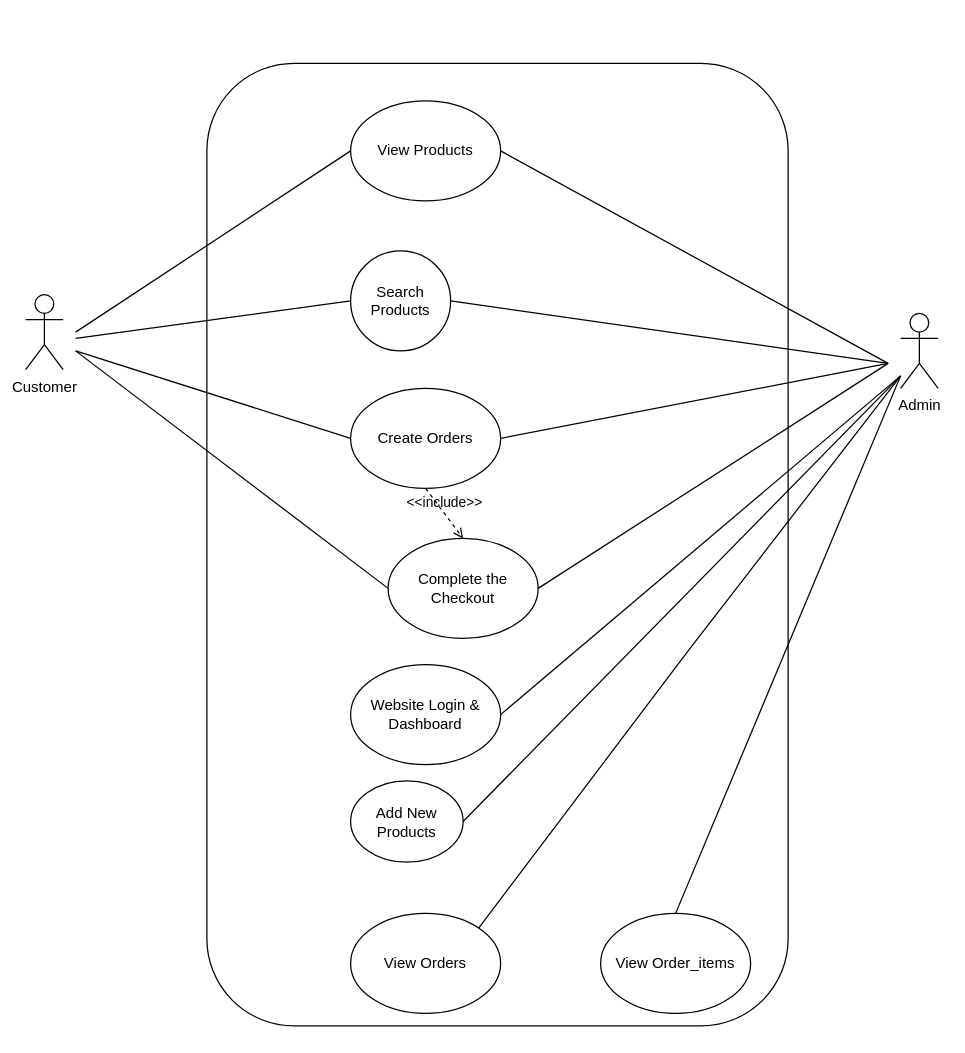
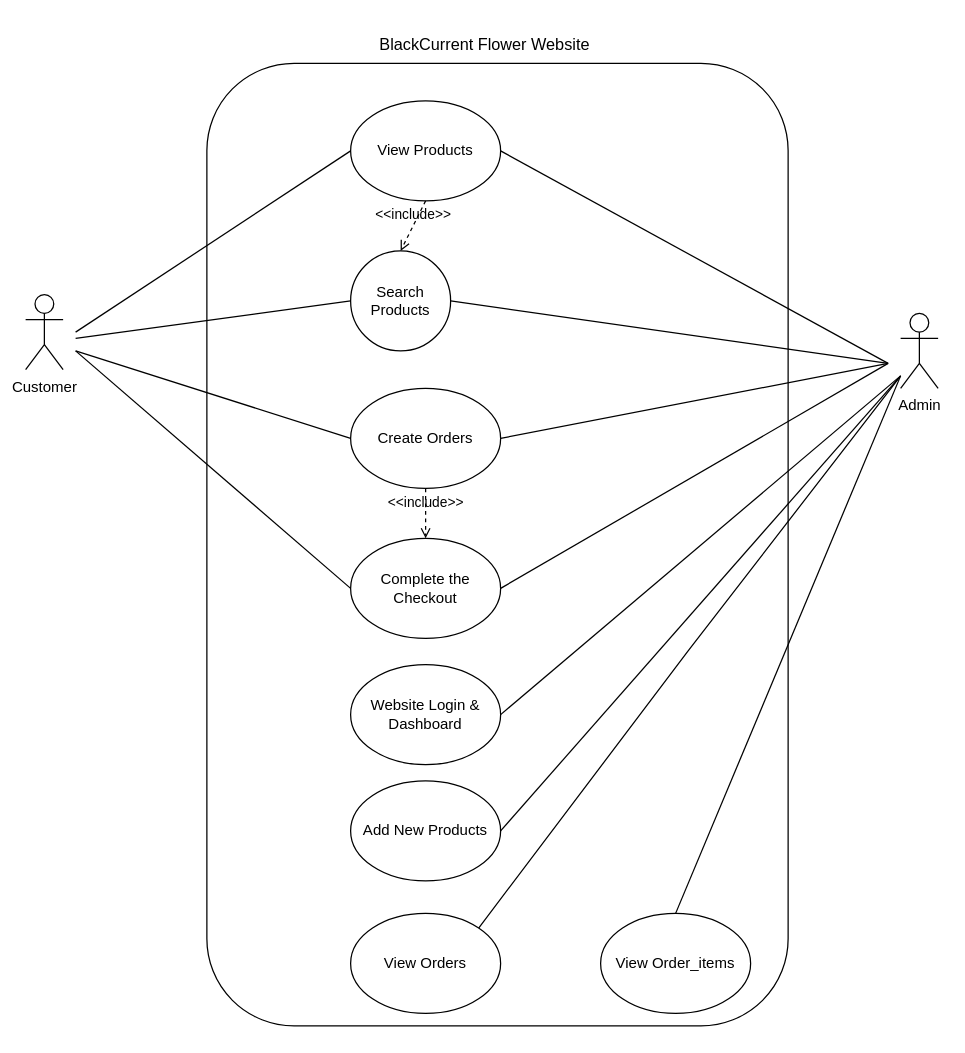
node "BlackCurrent Flower Website": added
edge "View Products" -> "Search Products": added, label "<<include>>"
node "Complete the Checkout": moved (463, 588) -> (426, 588)
node "Add New Products": size 113x81 -> 150x100
